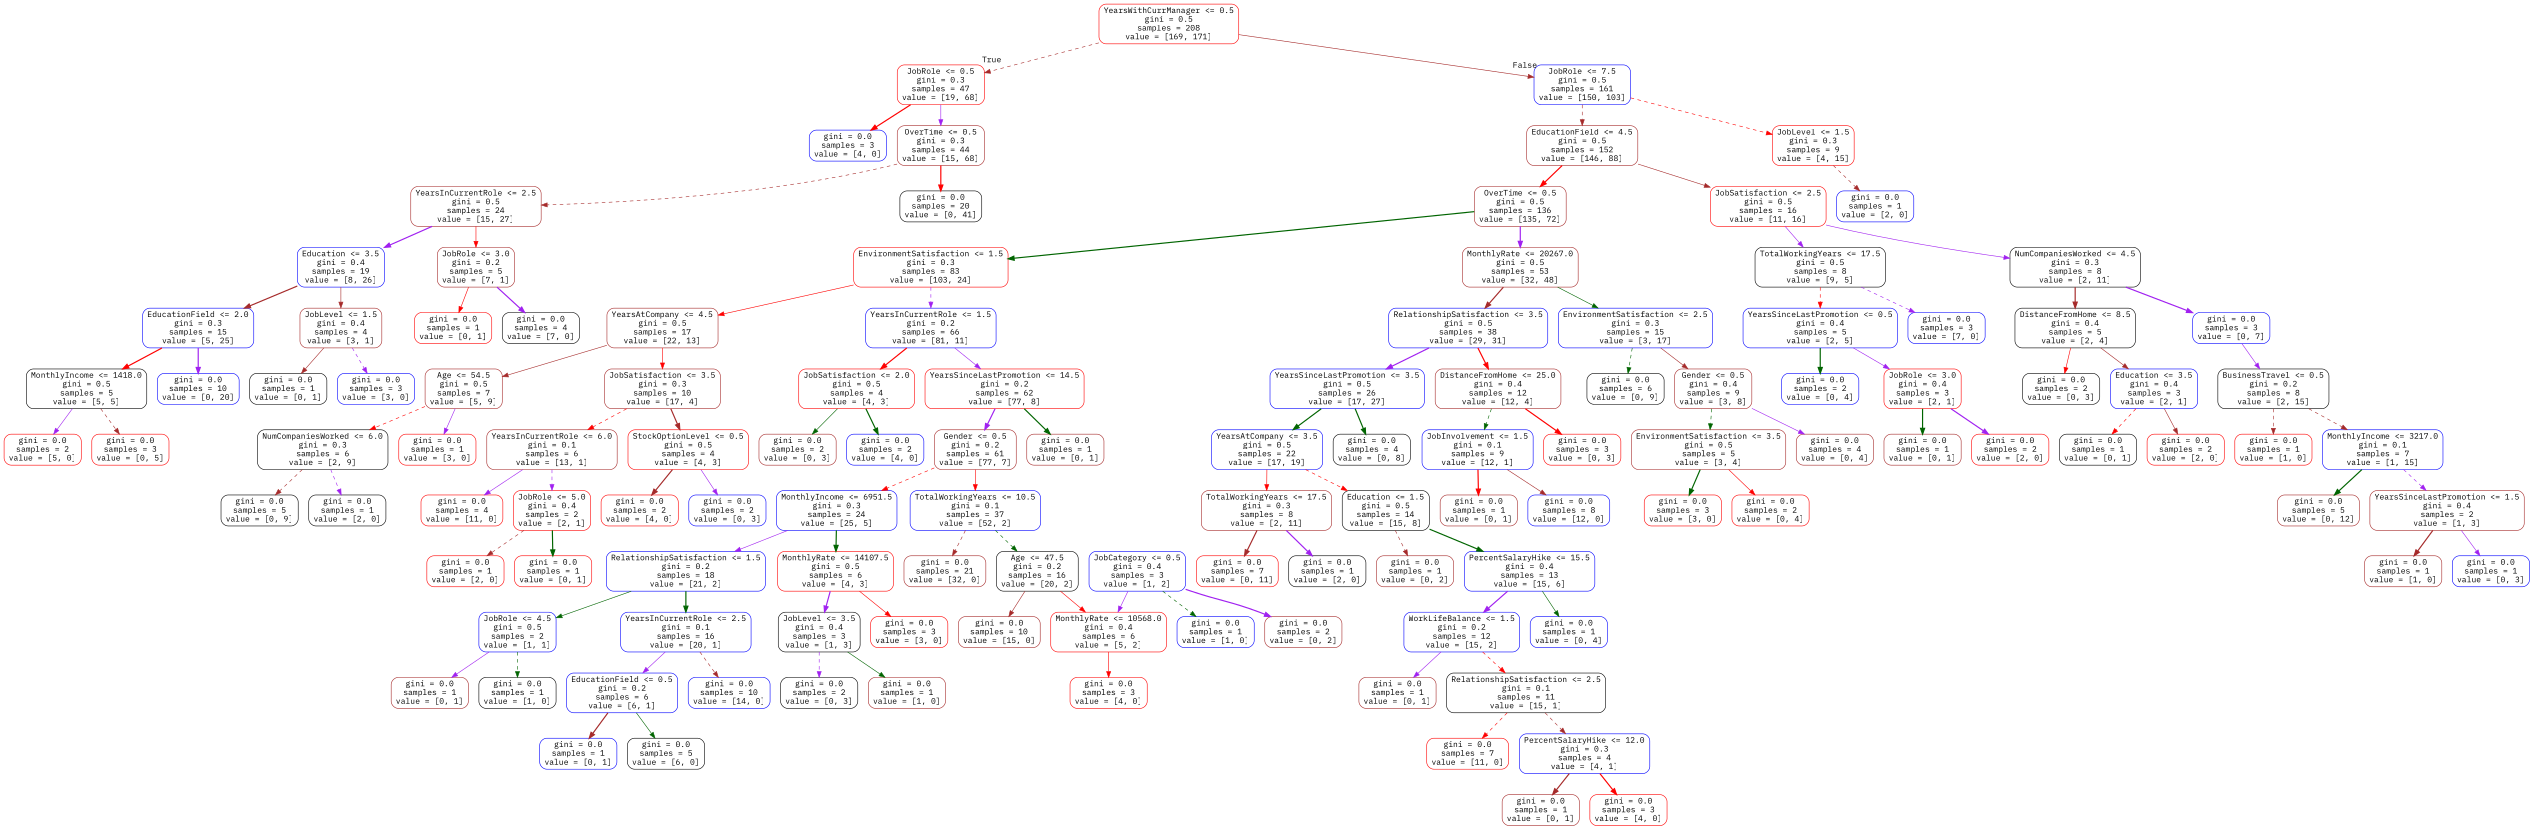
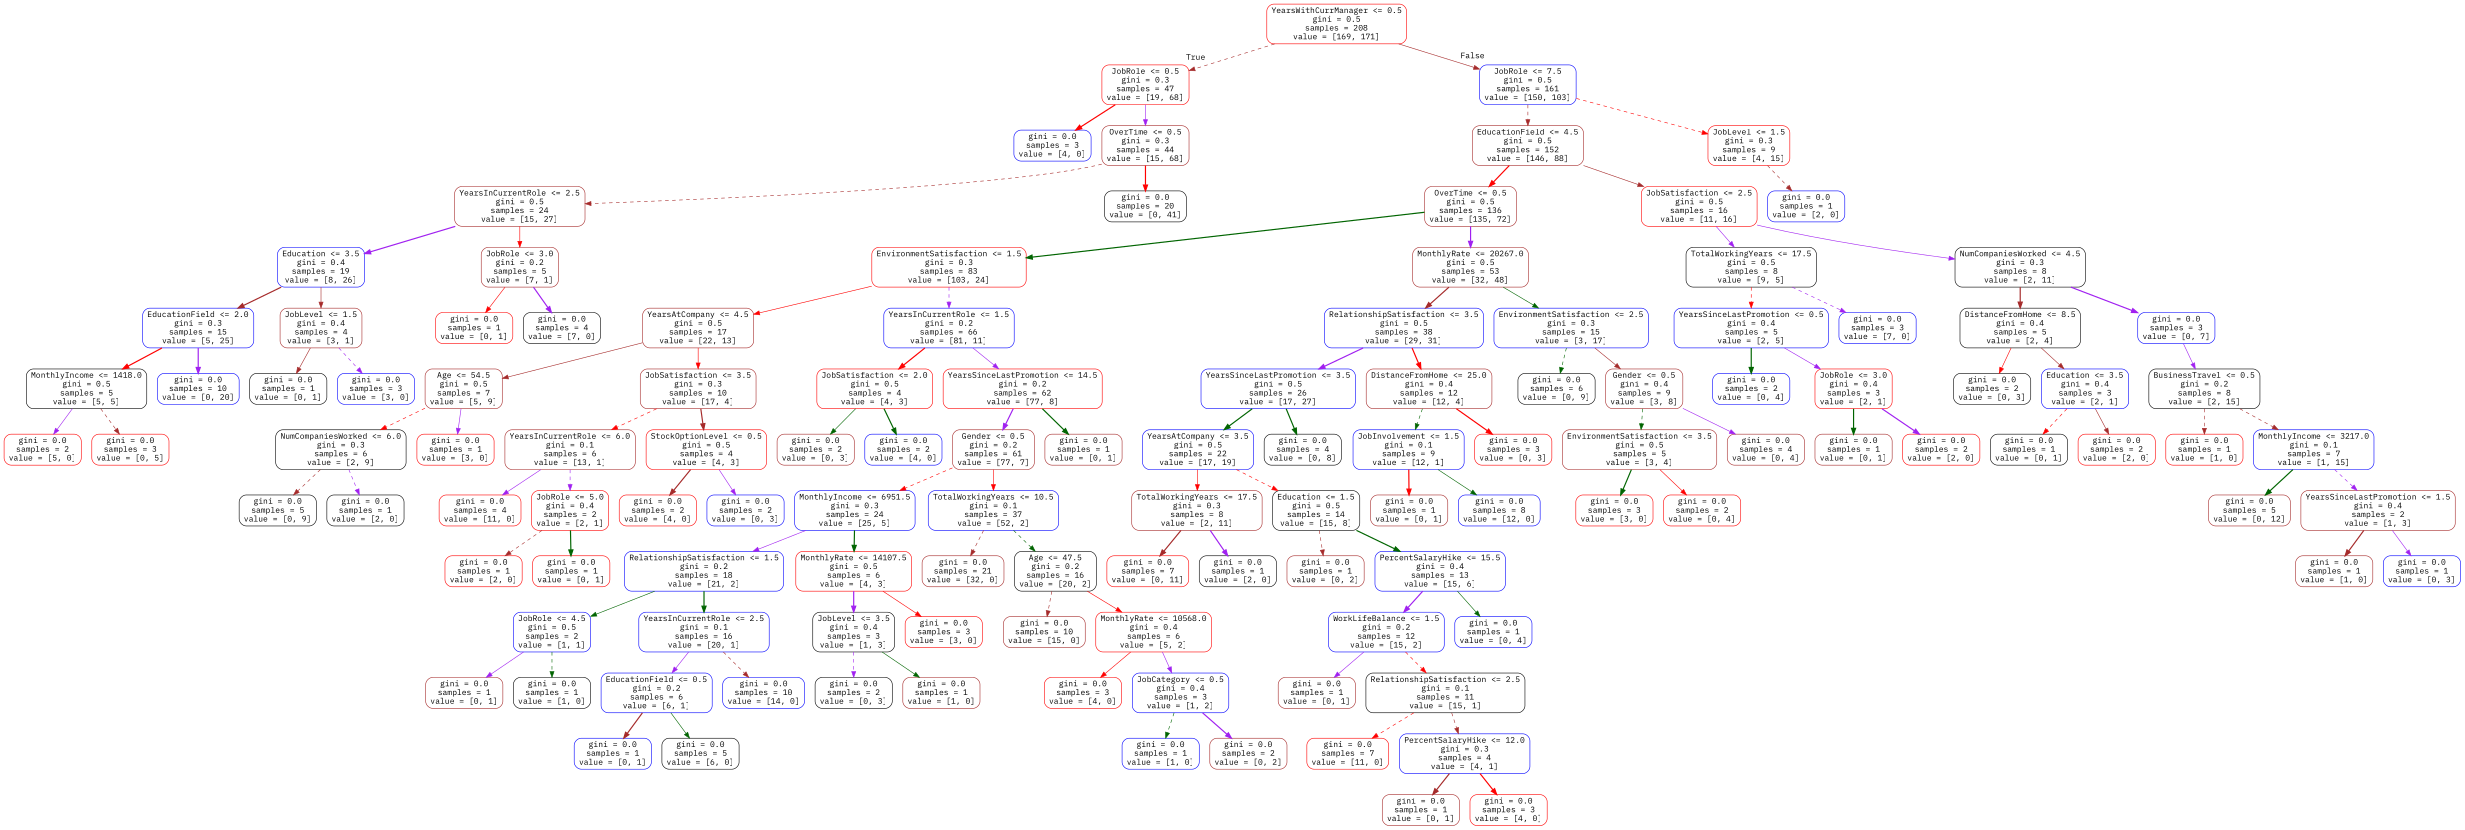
edge "JobInvolvement <= 1.5 gini = 0.1 samples = 9 value = [12, 1]" -> "gini = 0.0 samples = 8 value = [12, 0]": color brown -> darkgreen
edge "JobCategory <= 0.5 gini = 0.4 samples = 3 value = [1, 2]" -> "MonthlyRate <= 10568.0 gini = 0.4 samples = 6 value = [5, 2]": reversed
edge "Age <= 47.5 gini = 0.2 samples = 16 value = [20, 2]" -> "gini = 0.0 samples = 10 value = [15, 0]": style solid -> dashed
